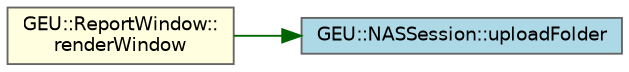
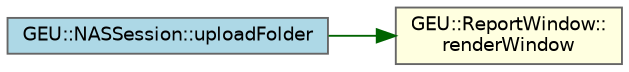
edge "GEU::ReportWindow:: renderWindow" -> "GEU::NASSession::uploadFolder": reversed
